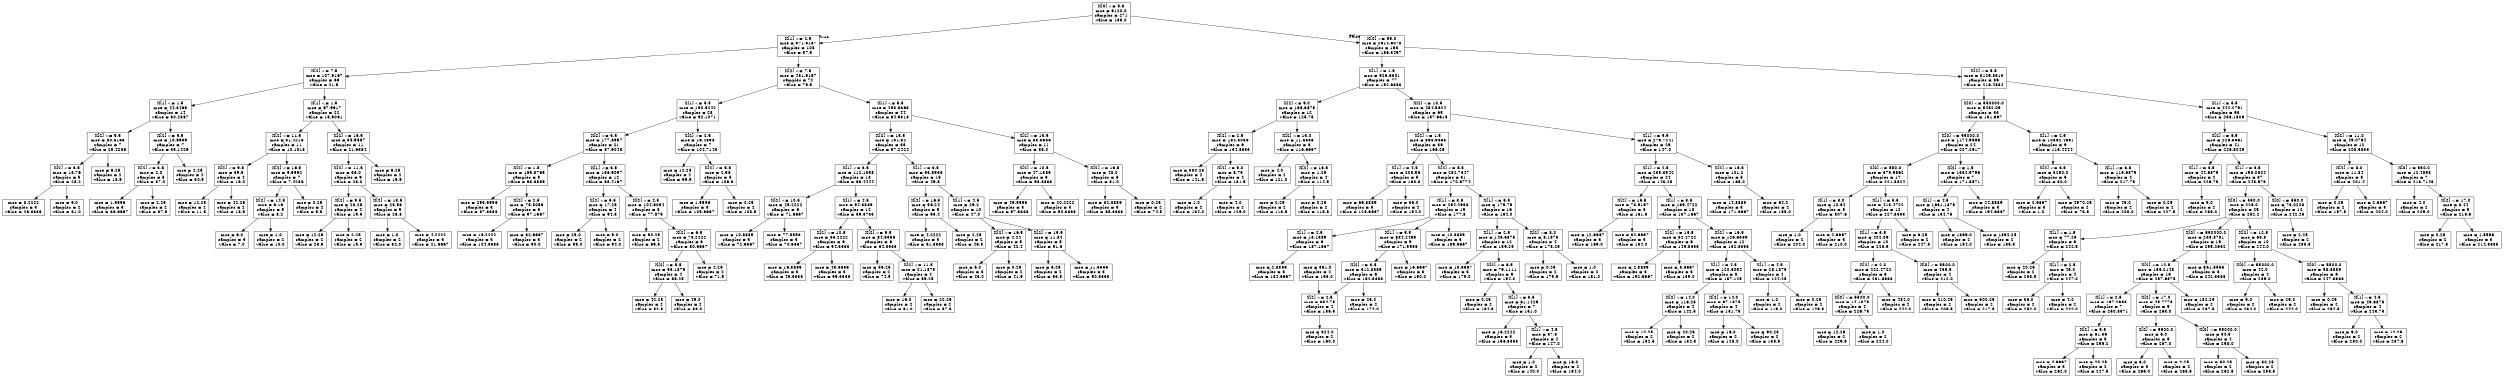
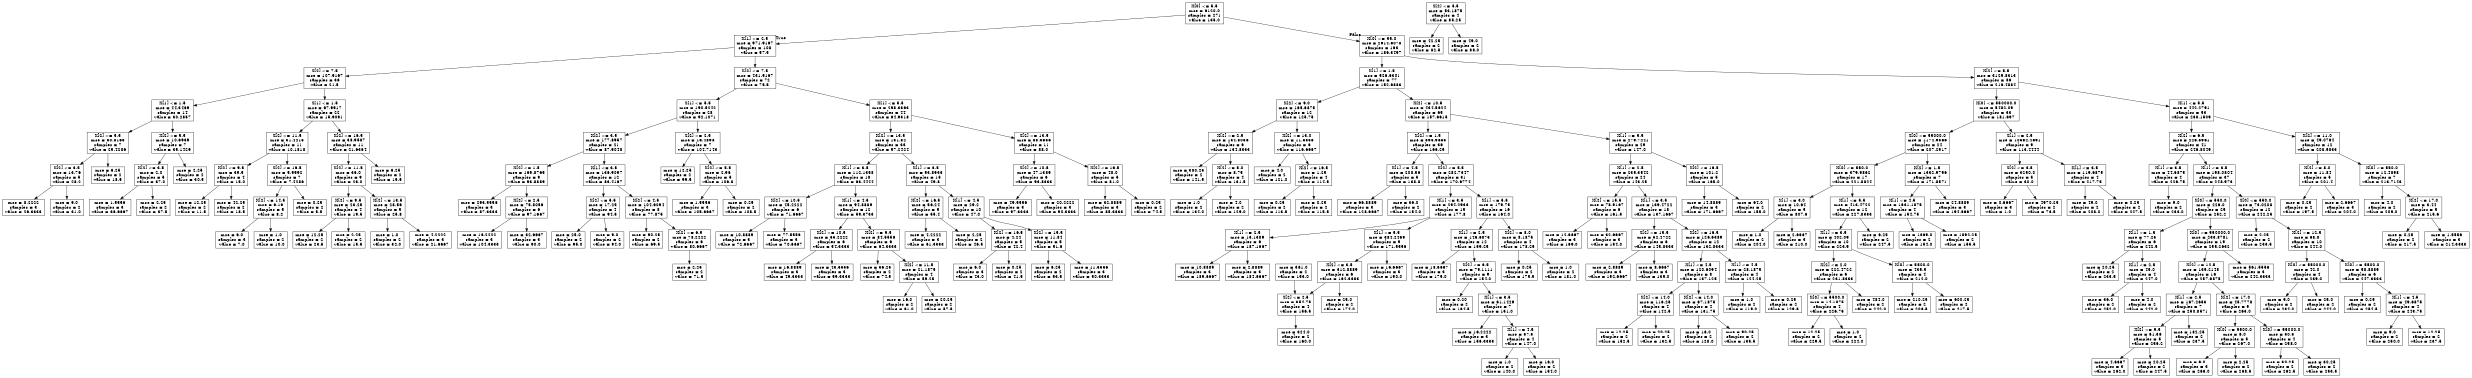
edge "X[0] <= 550.0 mse = 226.0 samples = 25 value = 252.2" -> "X[2] <= 12.5 mse = 68.8 samples = 10 value = 244.0": now "X[0] <= 550.0 mse = 73.0208 samples = 12 value = 242.25" -> "X[2] <= 12.5 mse = 68.8 samples = 10 value = 244.0"
edge "X[1] <= 3.5 mse = 294.2933 samples = 15 value = 177.8" -> "mse = 10.8889 samples = 3 value = 189.6667": now "X[1] <= 2.5 mse = 13.1389 samples = 6 value = 187.1667" -> "mse = 10.8889 samples = 3 value = 189.6667"
edge "X[2] <= 6.5 mse = 78.2222 samples = 6 value = 80.6667" -> "X[2] <= 5.5 mse = 53.1875 samples = 4 value = 85.25": removed
edge "X[2] <= 12.5 mse = 135.2148 samples = 16 value = 257.6875" -> "mse = 182.25 samples = 2 value = 237.5": now "X[1] <= 2.5 mse = 167.2653 samples = 7 value = 250.8571" -> "mse = 182.25 samples = 2 value = 237.5"
node "mse = 0.25 samples = 2 value = 164.5": label "mse = 0.25 samples = 2 value = 164.5" -> "mse = 0.20 samples = 2 value = 164.5"
